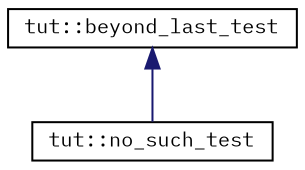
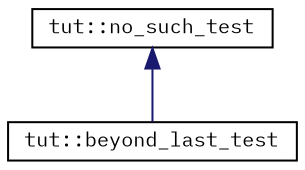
edge "tut::no_such_test" -> "tut::beyond_last_test": reversed
